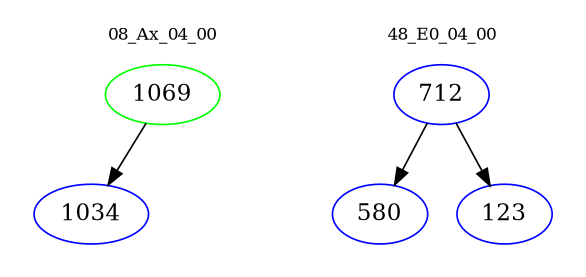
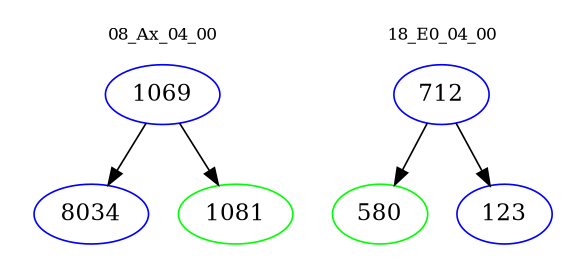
cluster "48_E0_04_00": label "48_E0_04_00" -> "18_E0_04_00"
node "1069": color green -> blue
node "1034": label "1034" -> "8034"
node "1081": added
node "580": color blue -> green
